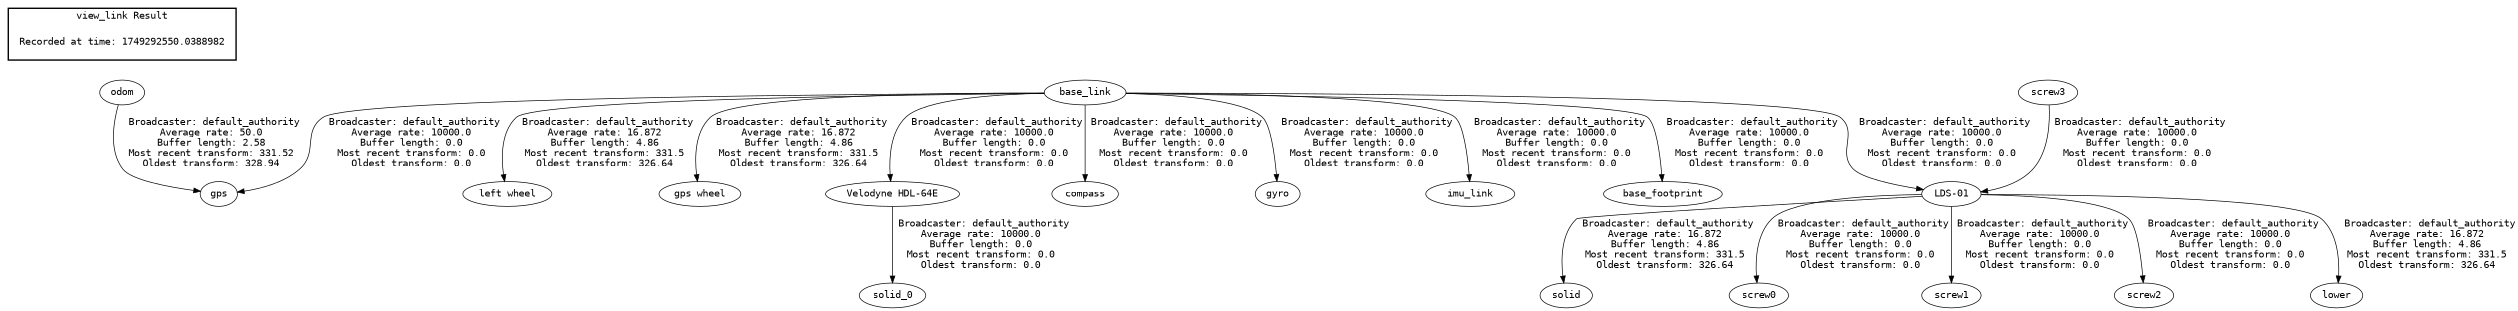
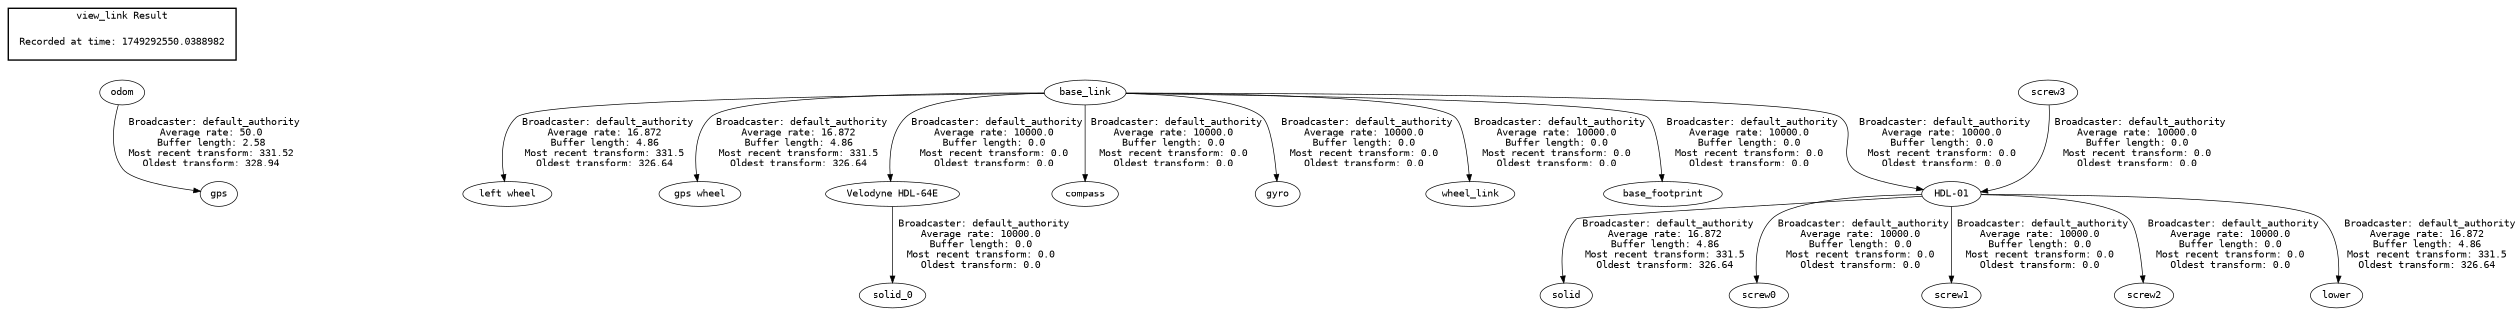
edge "base_link" -> "gps": removed, label "Broadcaster: default_authority Average rate: 10000.0 Buffer length: 0.0 Most recent transform: 0.0 Oldest transform: 0.0"
node "imu_link": label "imu_link" -> "wheel_link"
node "LDS-01": label "LDS-01" -> "HDL-01"
